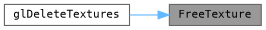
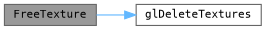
edge "glDeleteTextures" -> "FreeTexture": reversed
